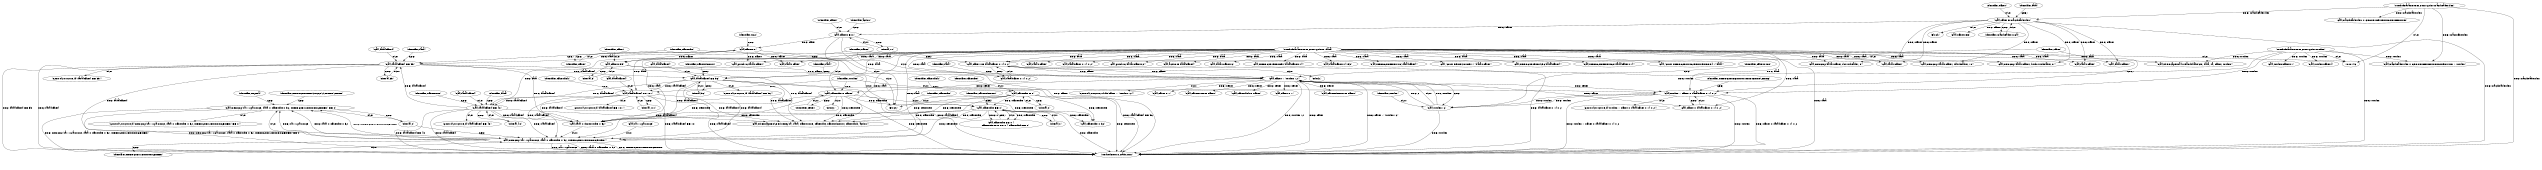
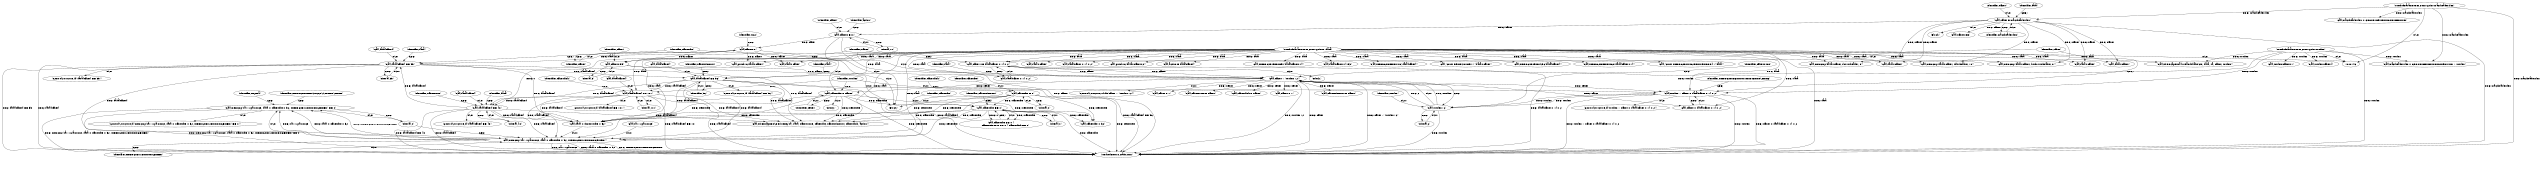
node "(Identifier,mac_header_wpa)": label "(Identifier,mac_header_wpa)" -> "(Identifier,mac_header_len)"
edge "(MethodParameterIn,const guint mac_header_len)" -> "(Call,mac_header_len + GROUP_KEY_PAYLOAD_LEN_MIN > tot_len)": label "DDG: mac_offset_len" -> "DDG: mac_header_len"
node "(Call,data+offset+2)": removed
edge "(MethodParameterIn,const guint8 *data)" -> "(Call,data[offset] == 48)": label "DDG: data" -> "DDG: 0"
node "(Literal,56)": label "(Literal,56)" -> "(Identifier,56)"
edge "(Call,data[offset] == 101)" -> "(Literal,101)": label "CFG: " -> "AST: "
node "(Literal,2)": added
